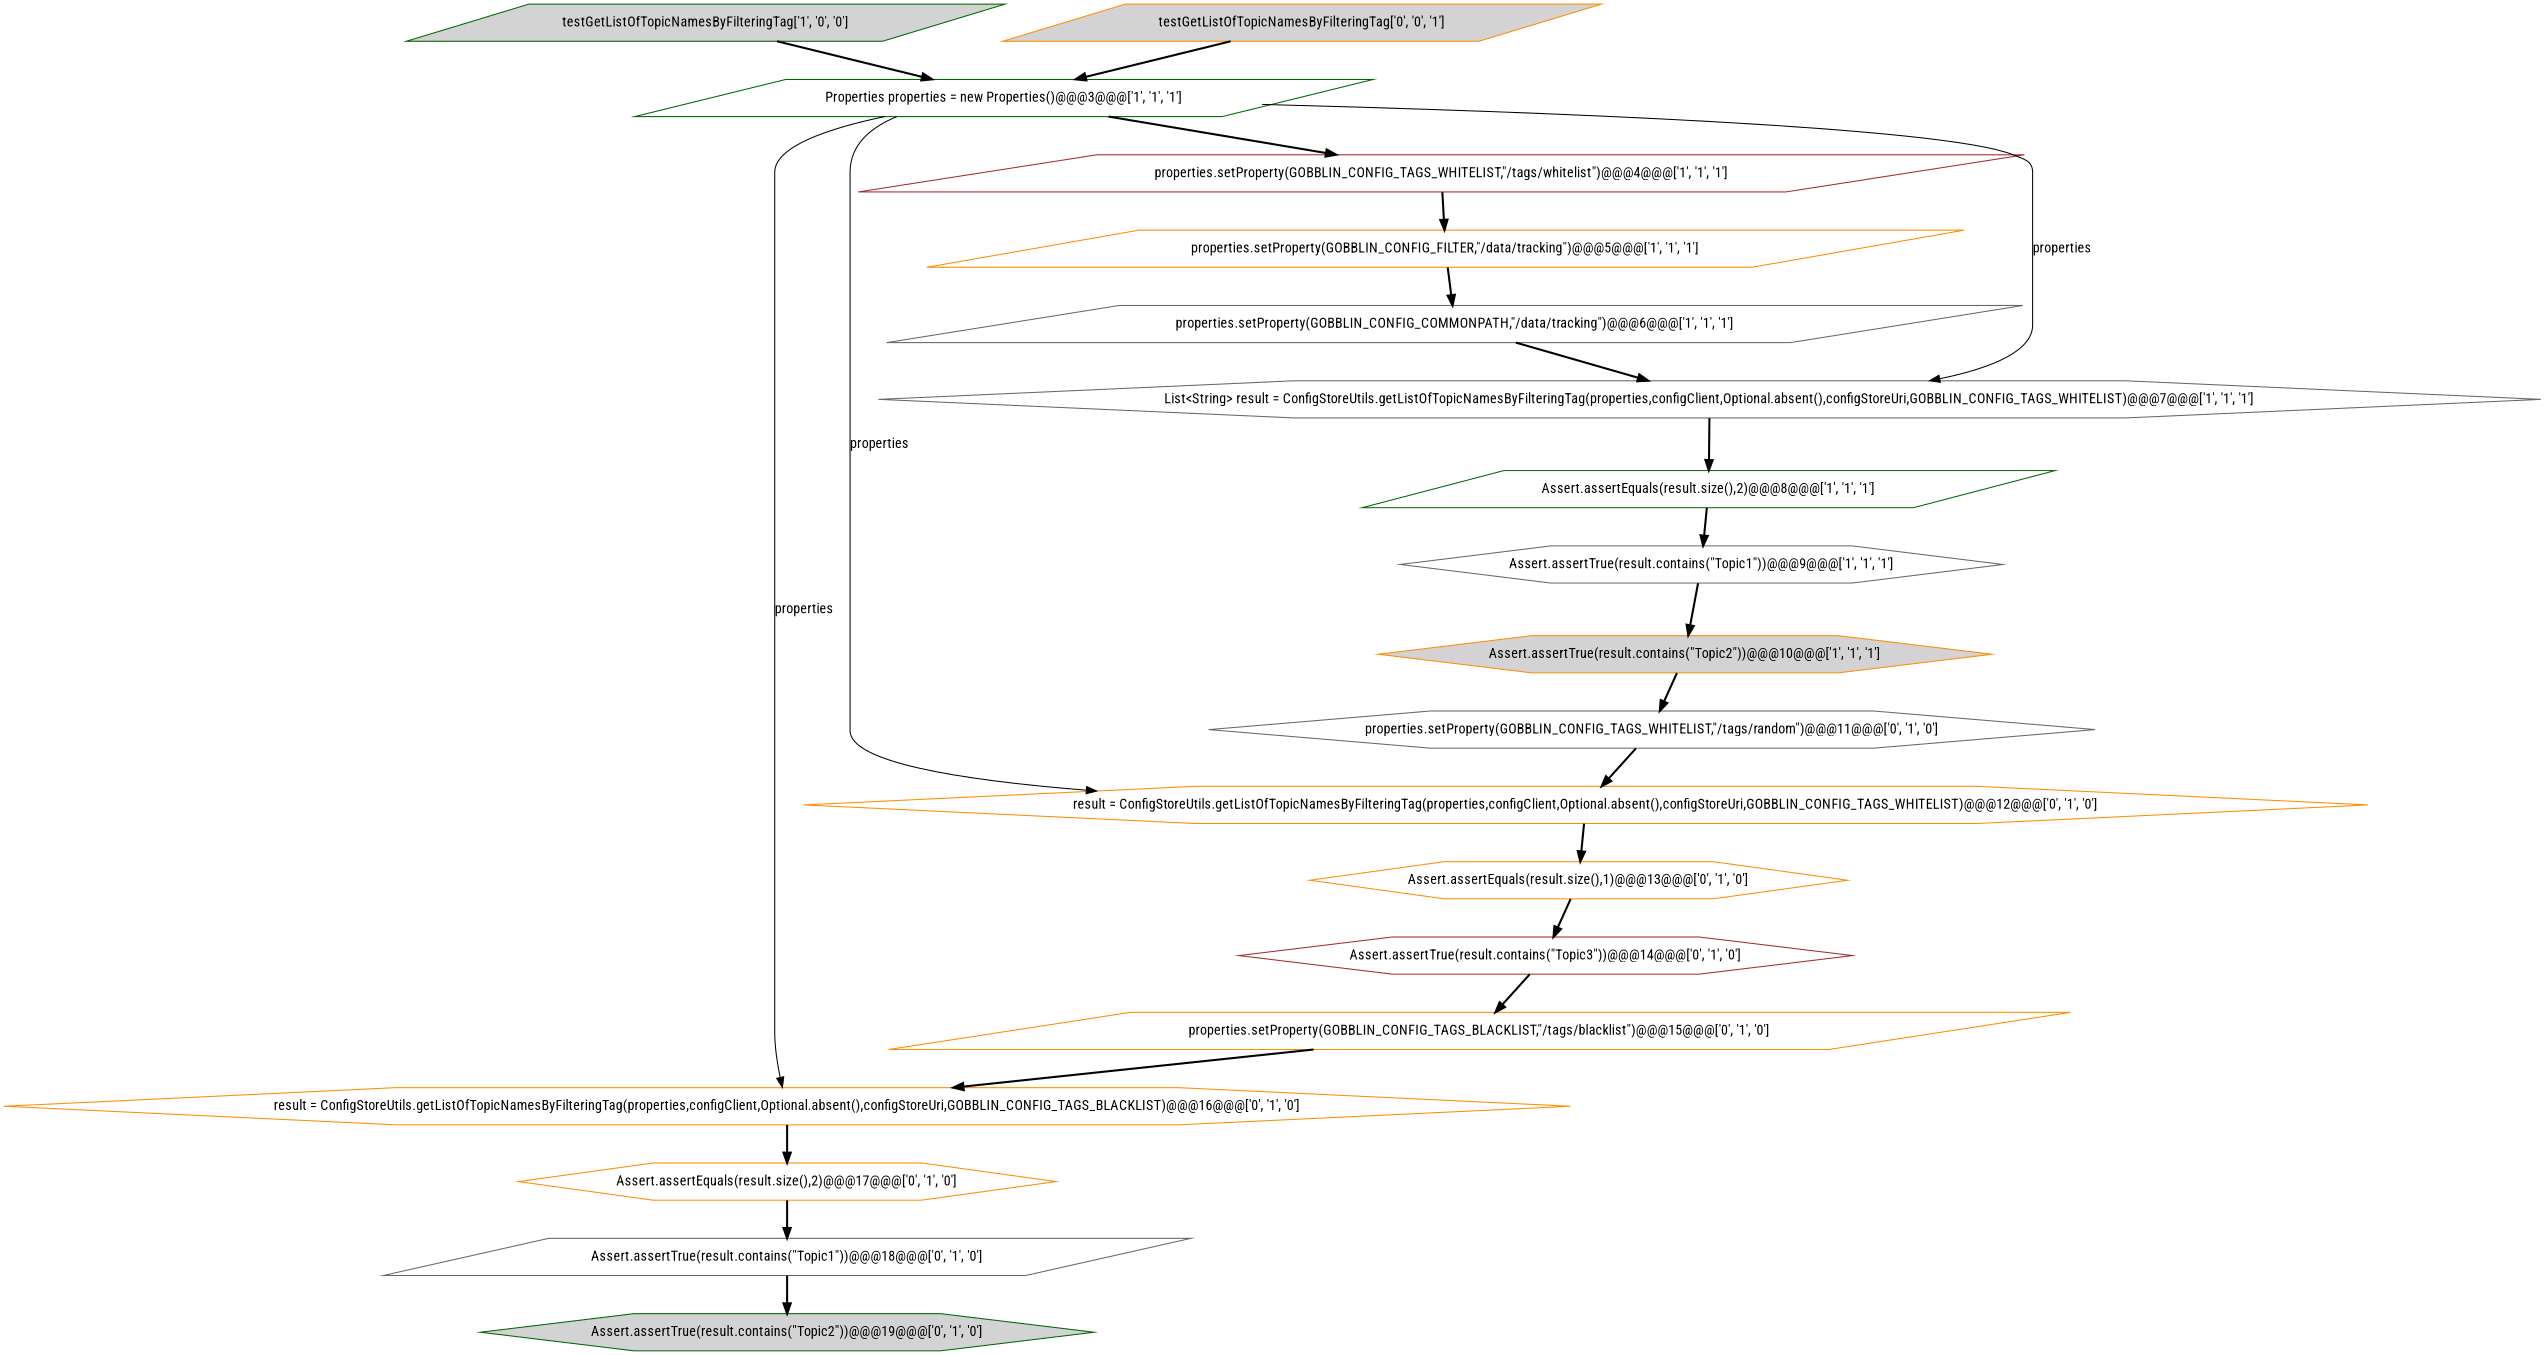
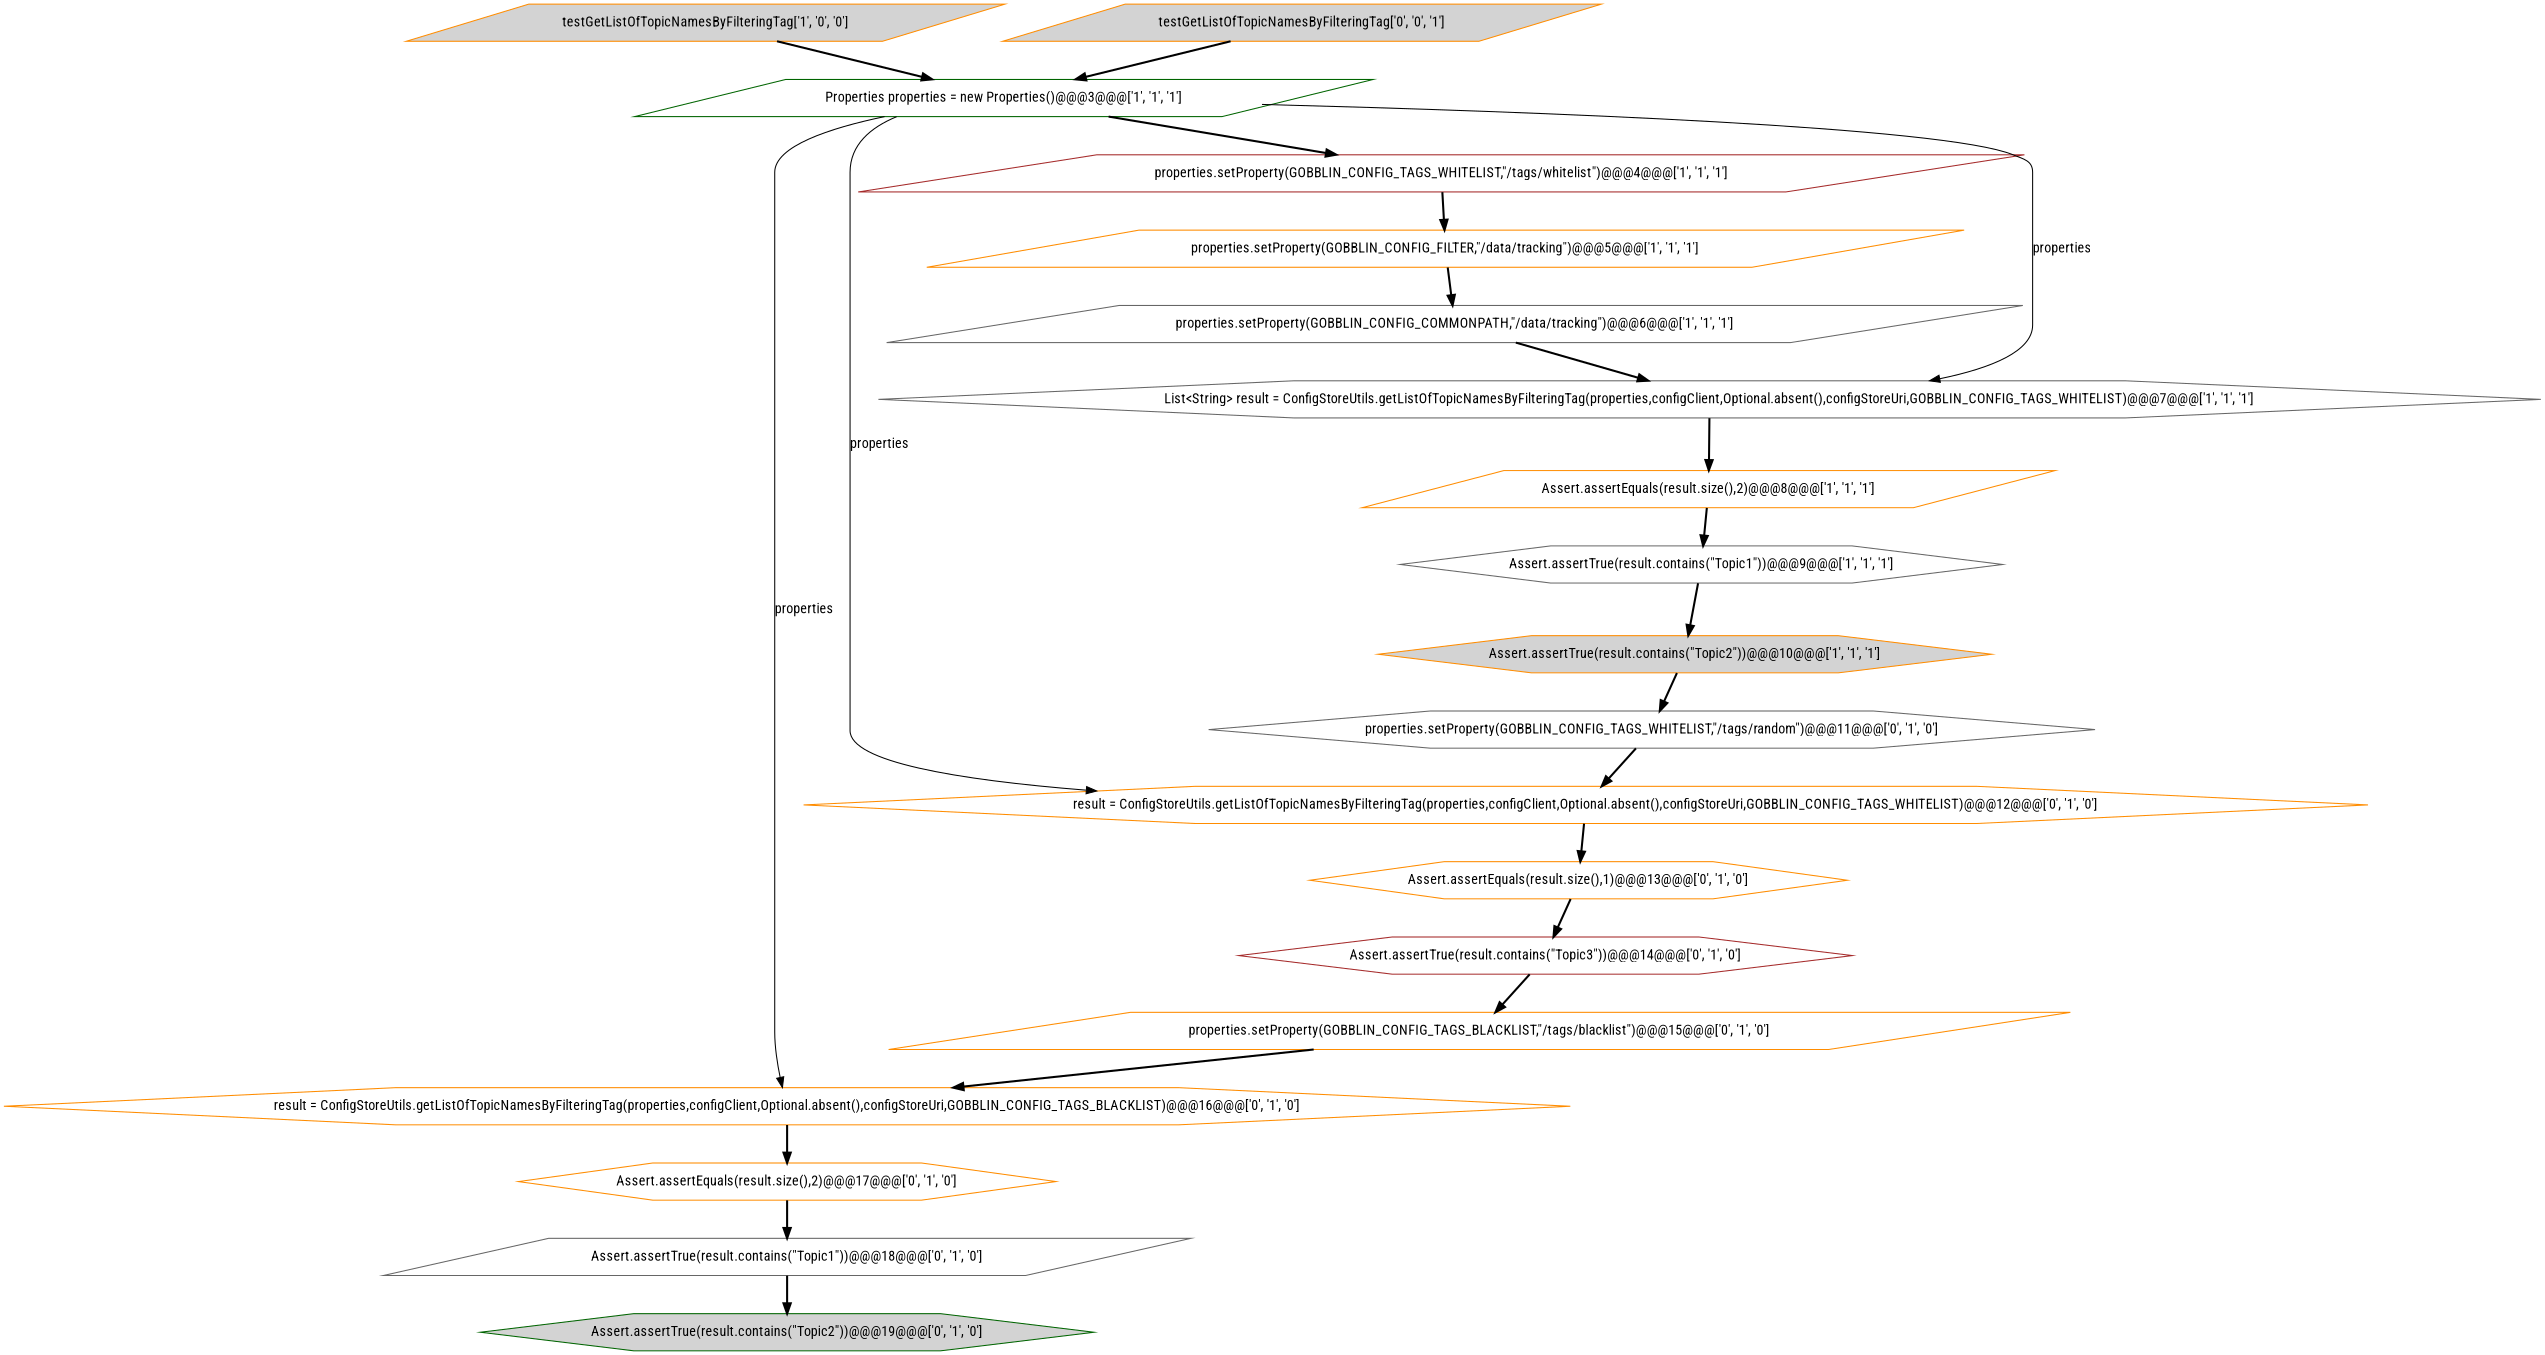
node "testGetListOfTopicNamesByFilteringTag['1', '0', '0']": color darkgreen -> darkorange
node "Assert.assertEquals(result.size(),2)@@@8@@@['1', '1', '1']": color darkgreen -> darkorange
